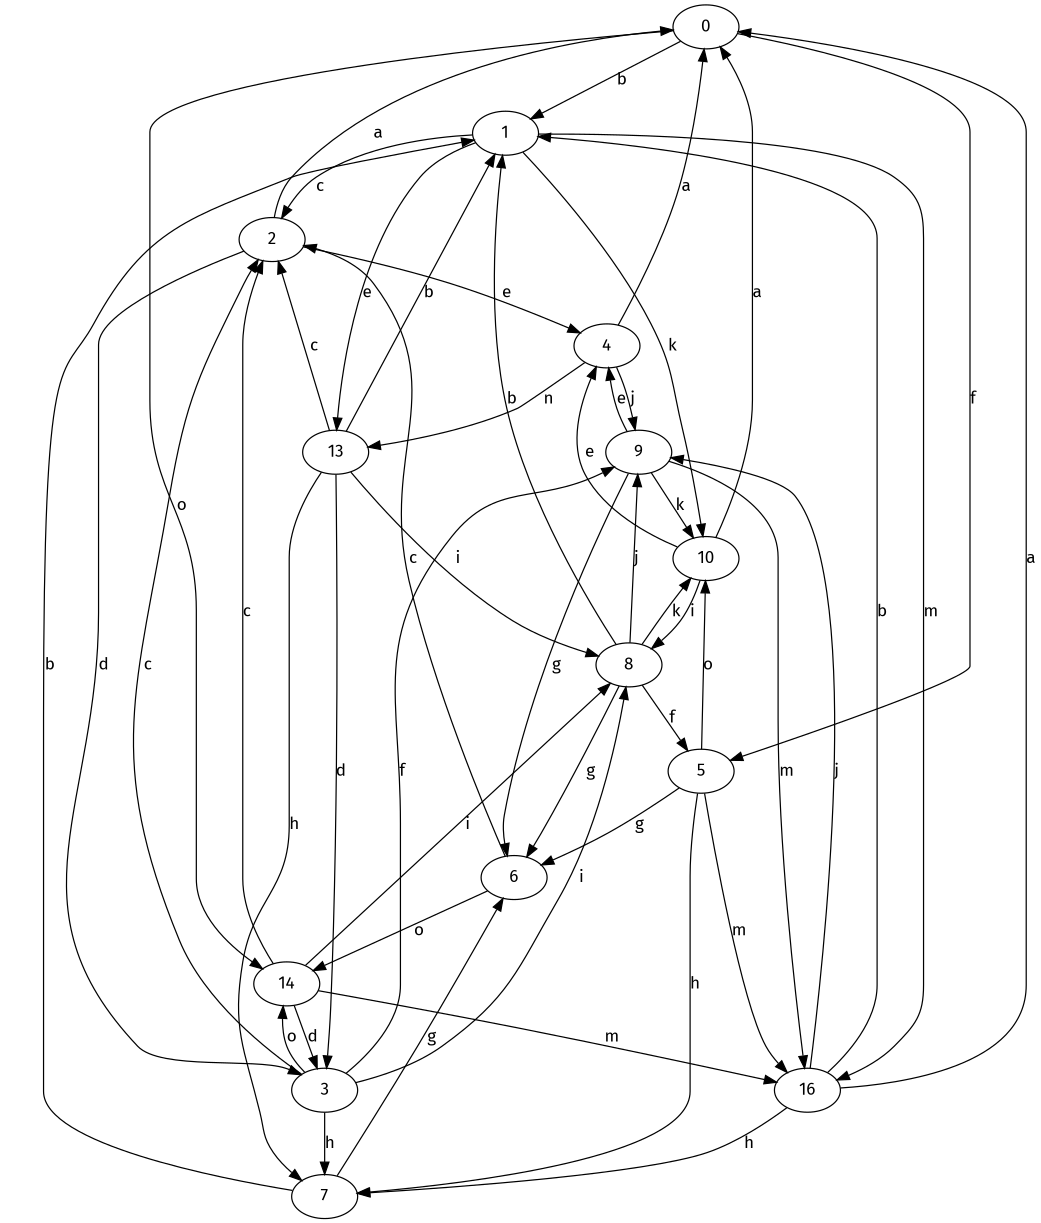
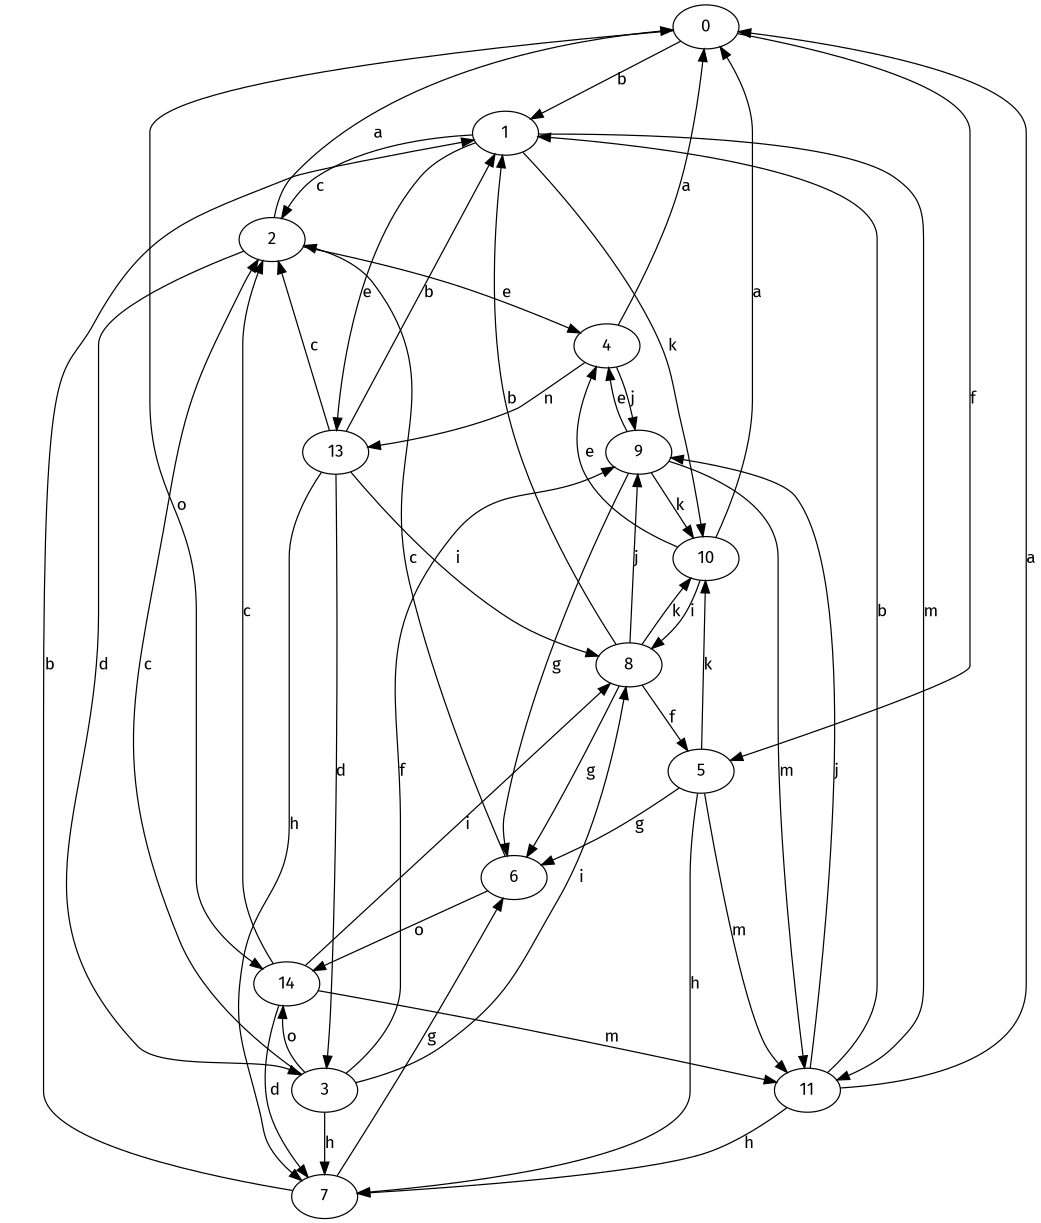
edge "5" -> "10": label "o" -> "k"
edge "14" -> "3": now "14" -> "7"
node "16": label "16" -> "11"
